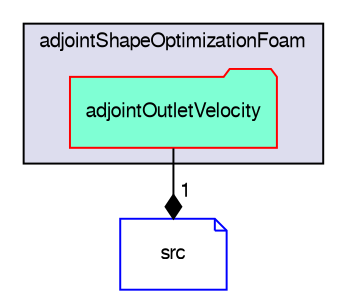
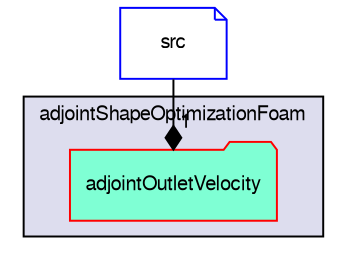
edge "adjointOutletVelocity" -> "src": reversed
